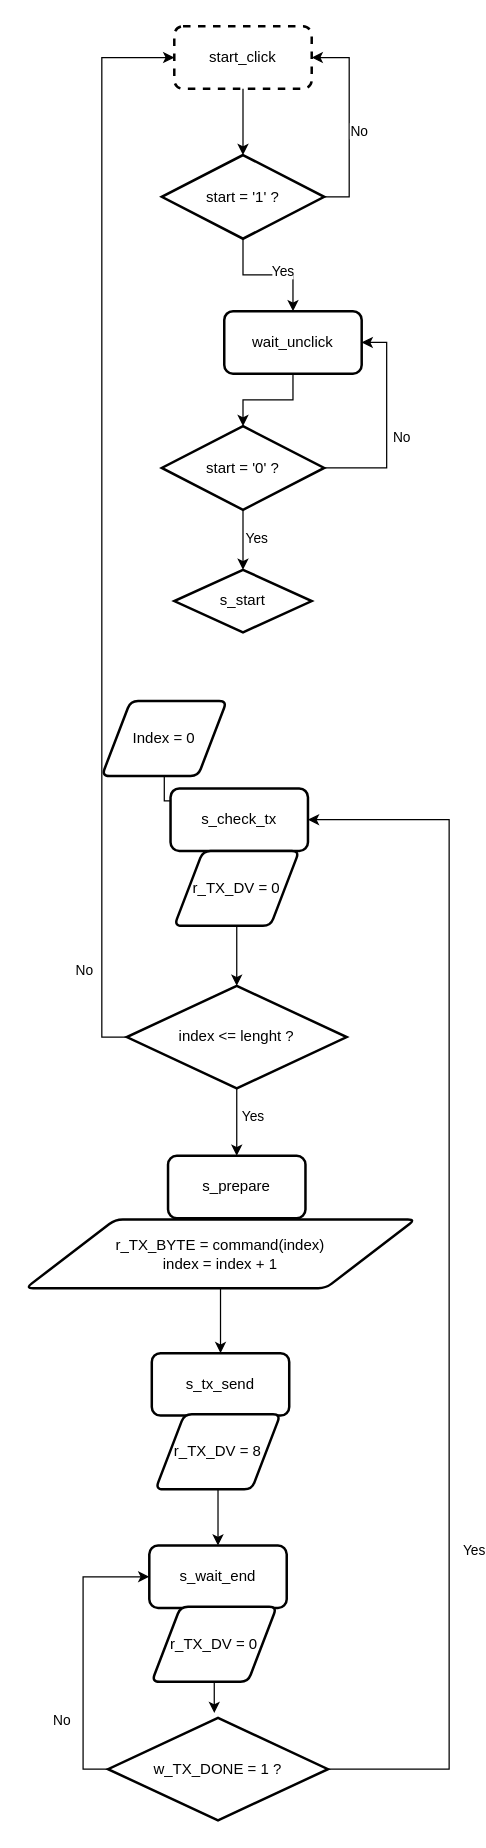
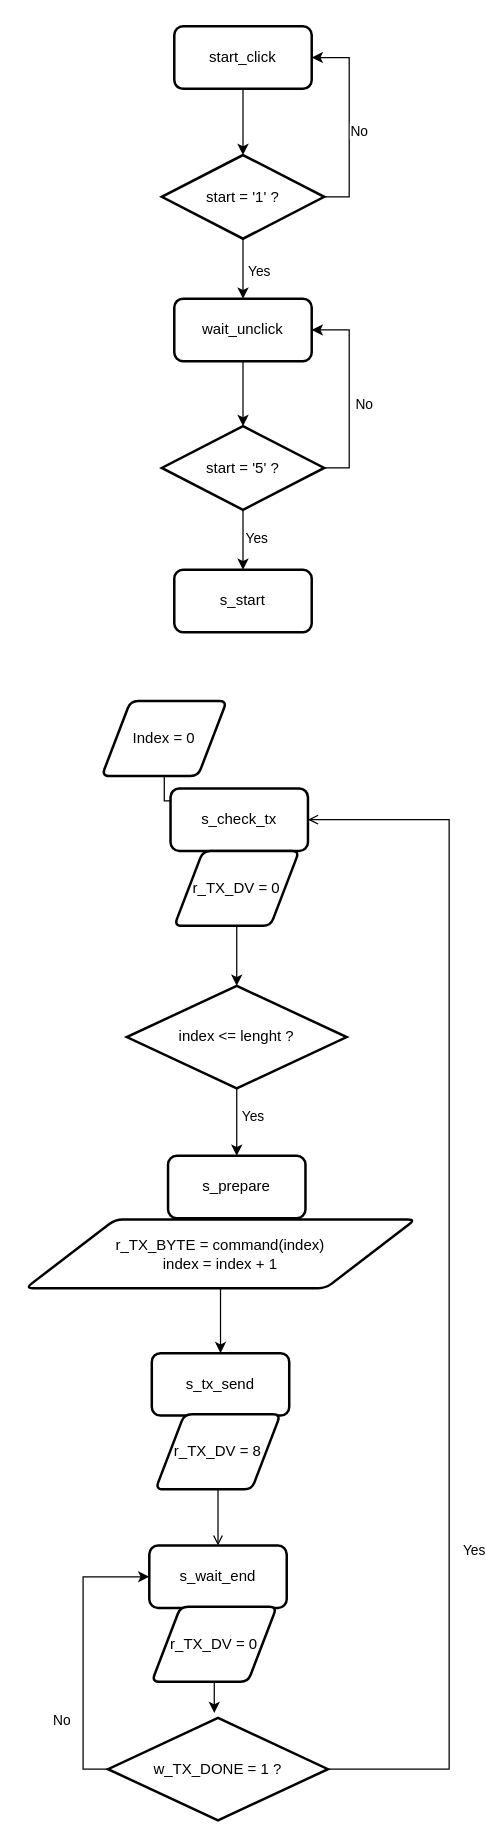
node "start_click": style dashed -> solid
node "wait_unclick": moved (293, 342) -> (243, 329)
node "start = '0' ?": label "start = '0' ?" -> "start = '5' ?"
edge "index <= lenght ?" -> "start_click": removed, label "No"
node "s_start": shape diamond -> rounded rectangle
edge "w_TX_DONE = 1 ?" -> "s_check_tx": arrowhead classic -> open
edge "r_TX_DV = 8" -> "s_wait_end": arrowhead classic -> open
